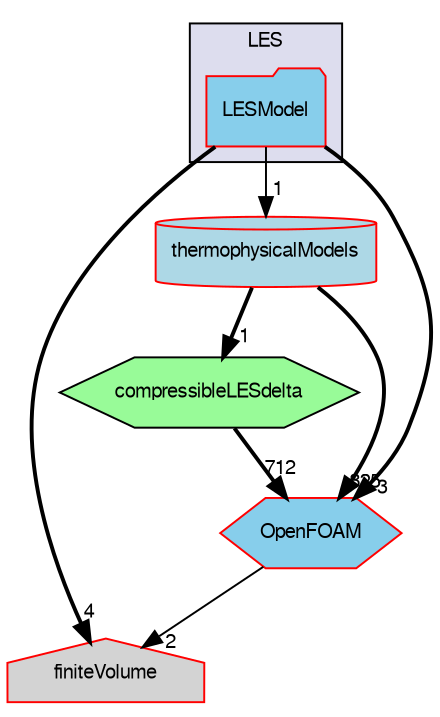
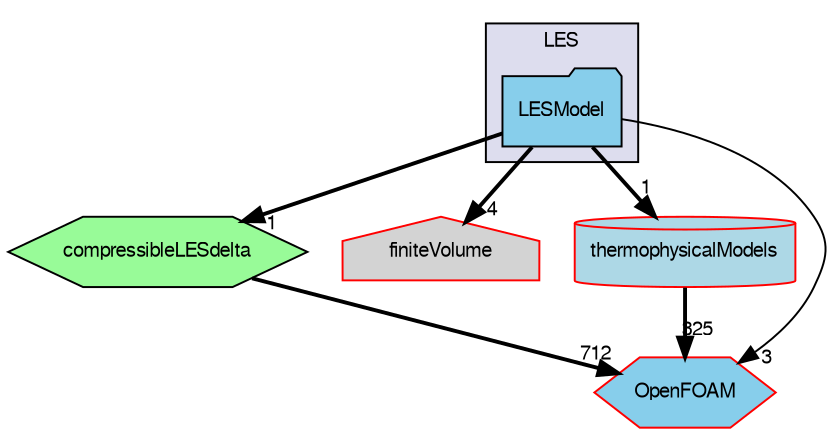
node "LESModel": color red -> black
edge "LESModel" -> "thermophysicalModels": style solid -> bold
edge "LESModel" -> "OpenFOAM": style bold -> solid
edge "thermophysicalModels" -> "compressibleLESdelta": now "LESModel" -> "compressibleLESdelta"
edge "OpenFOAM" -> "finiteVolume": removed
